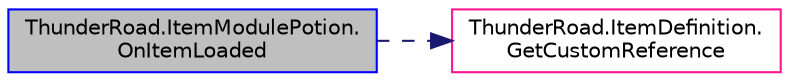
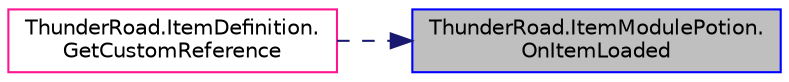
edge "ThunderRoad.ItemModulePotion. OnItemLoaded" -> "ThunderRoad.ItemDefinition. GetCustomReference": reversed
